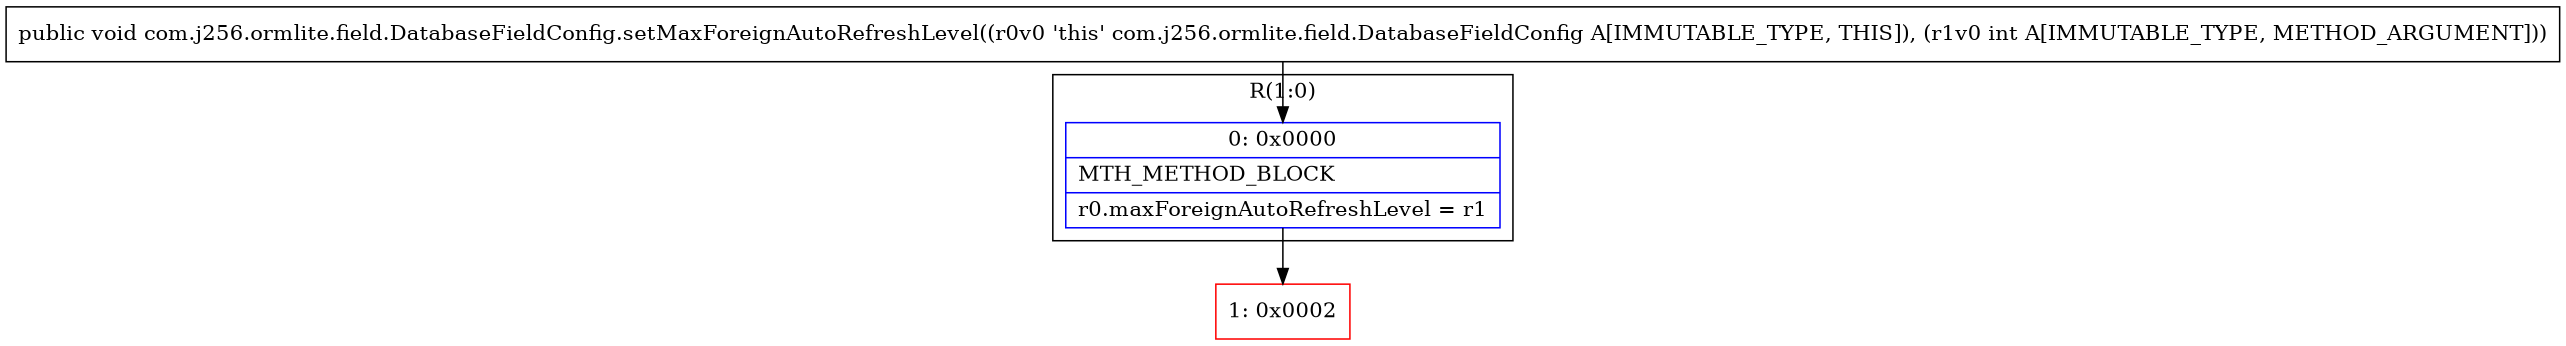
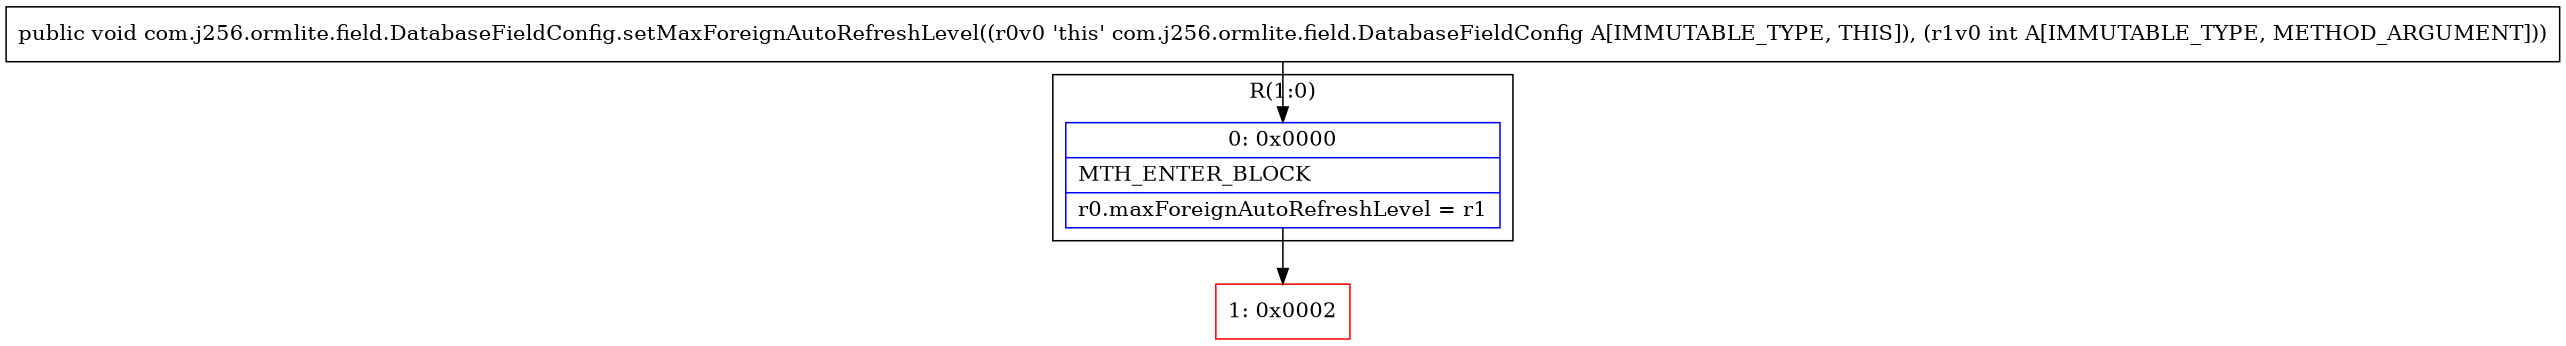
node "0: 0x0000": text "MTH_METHOD_BLOCK" -> "MTH_ENTER_BLOCK"
